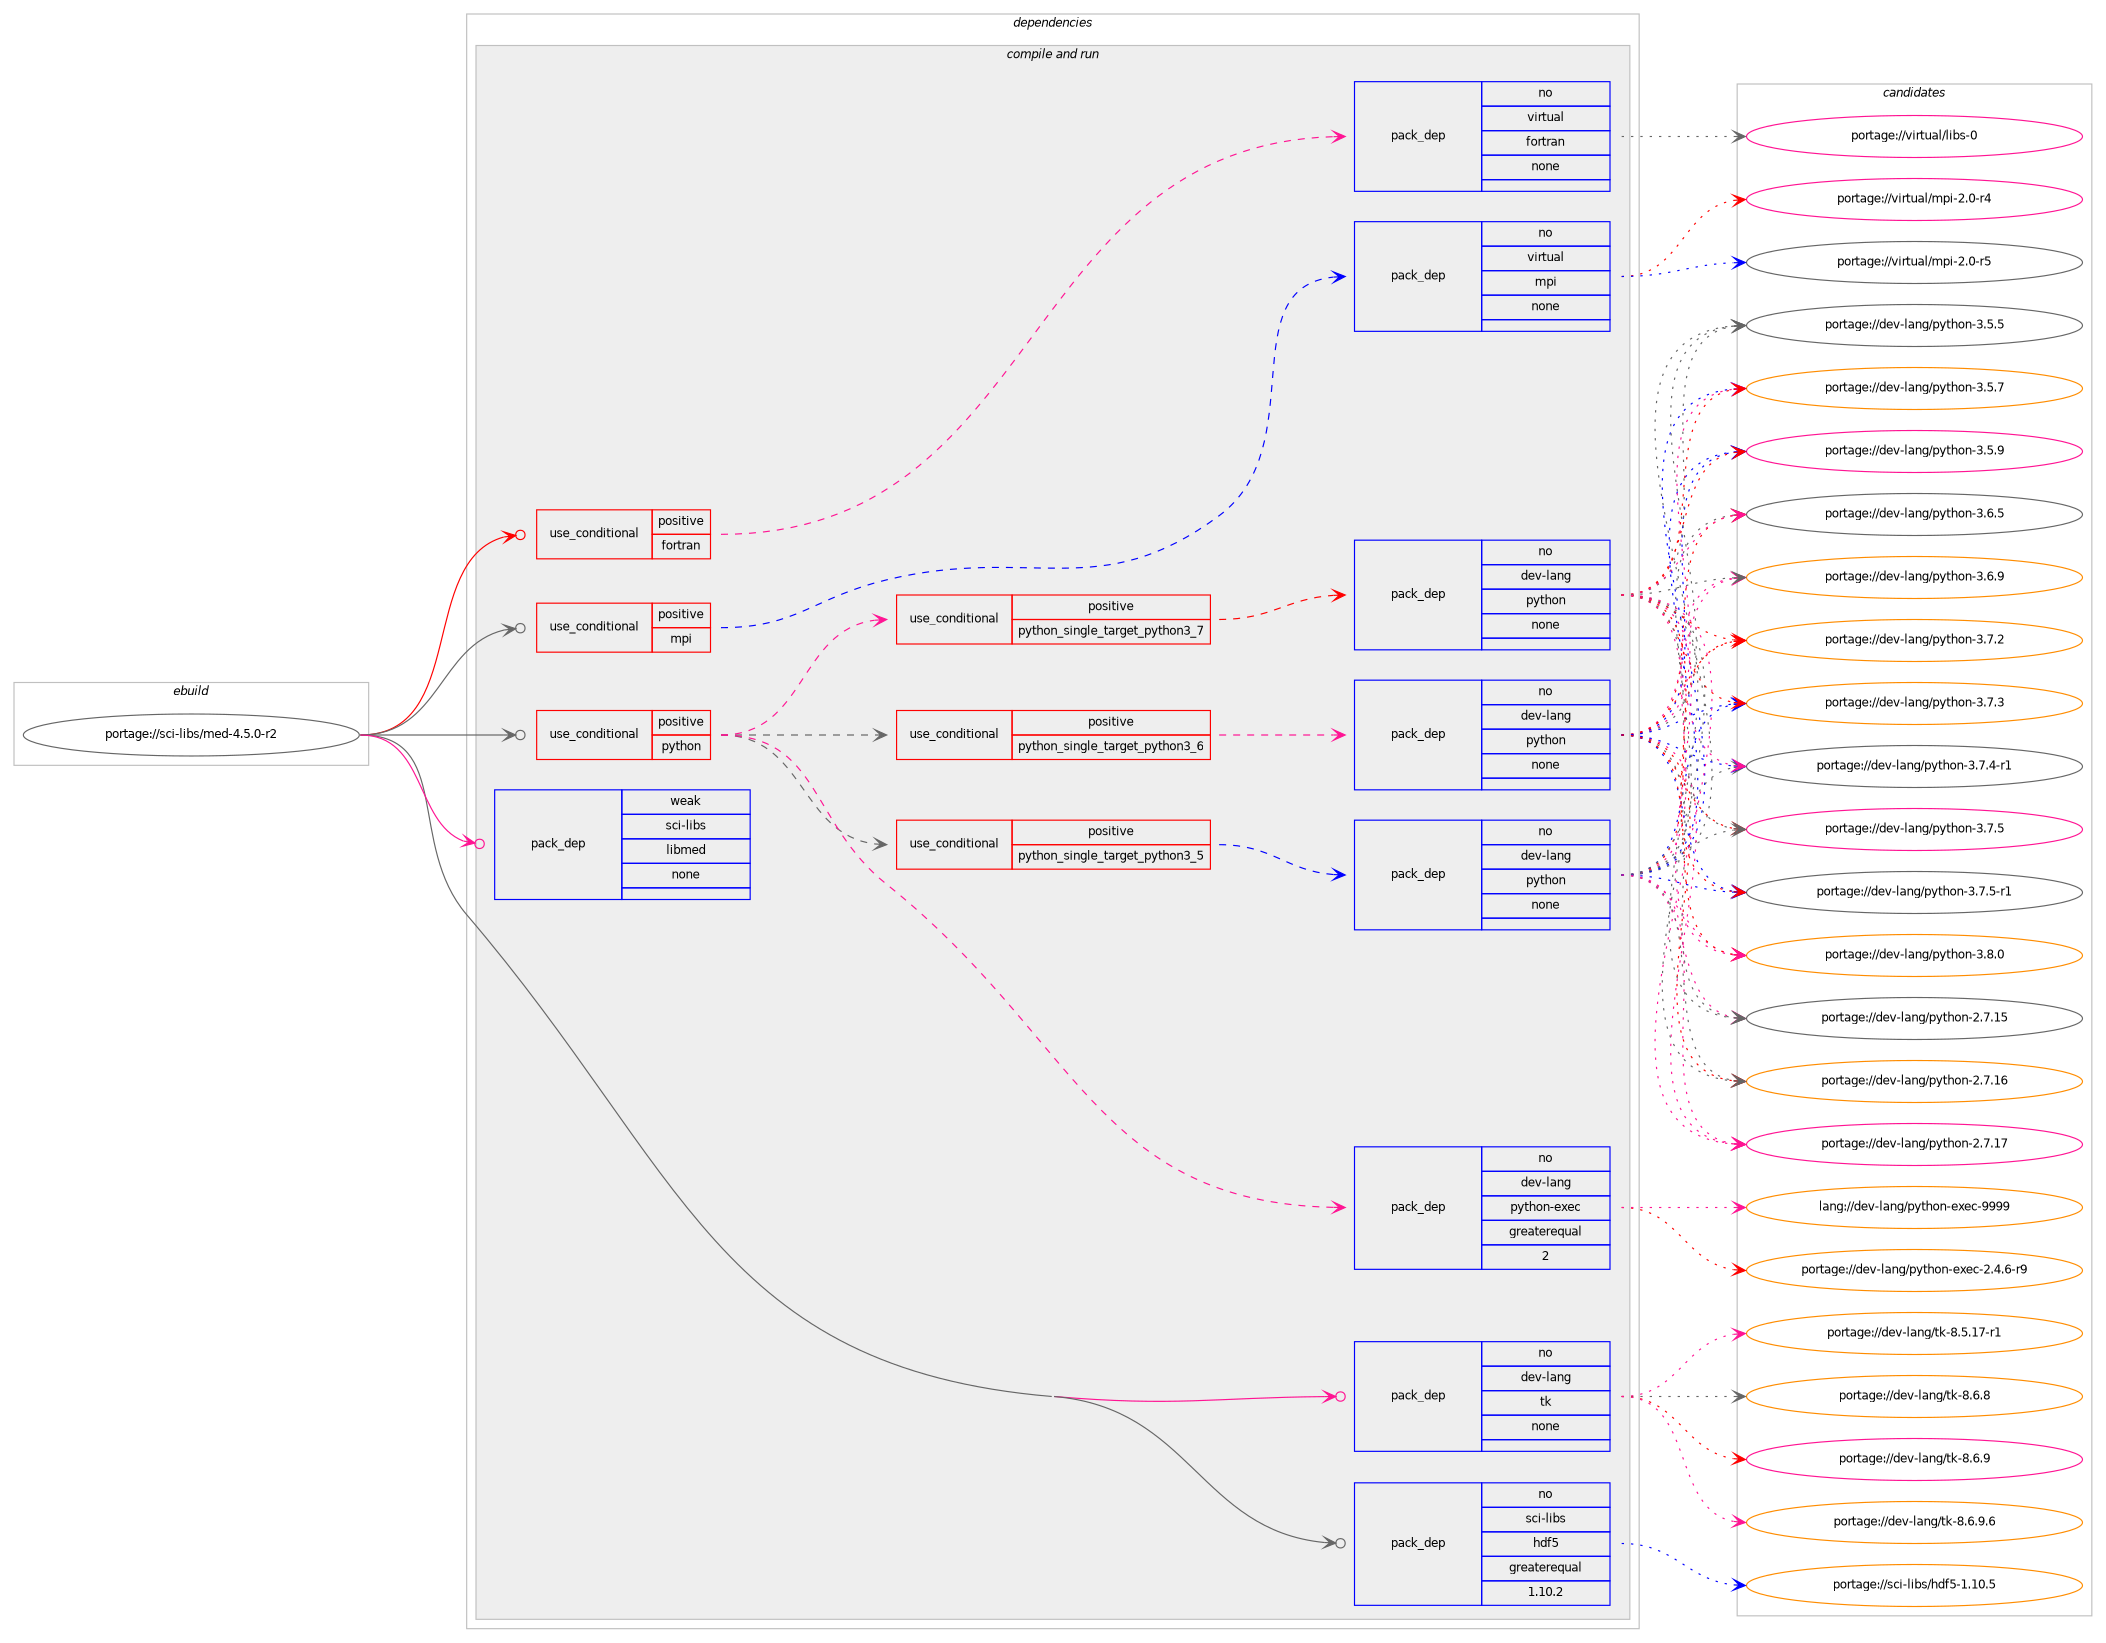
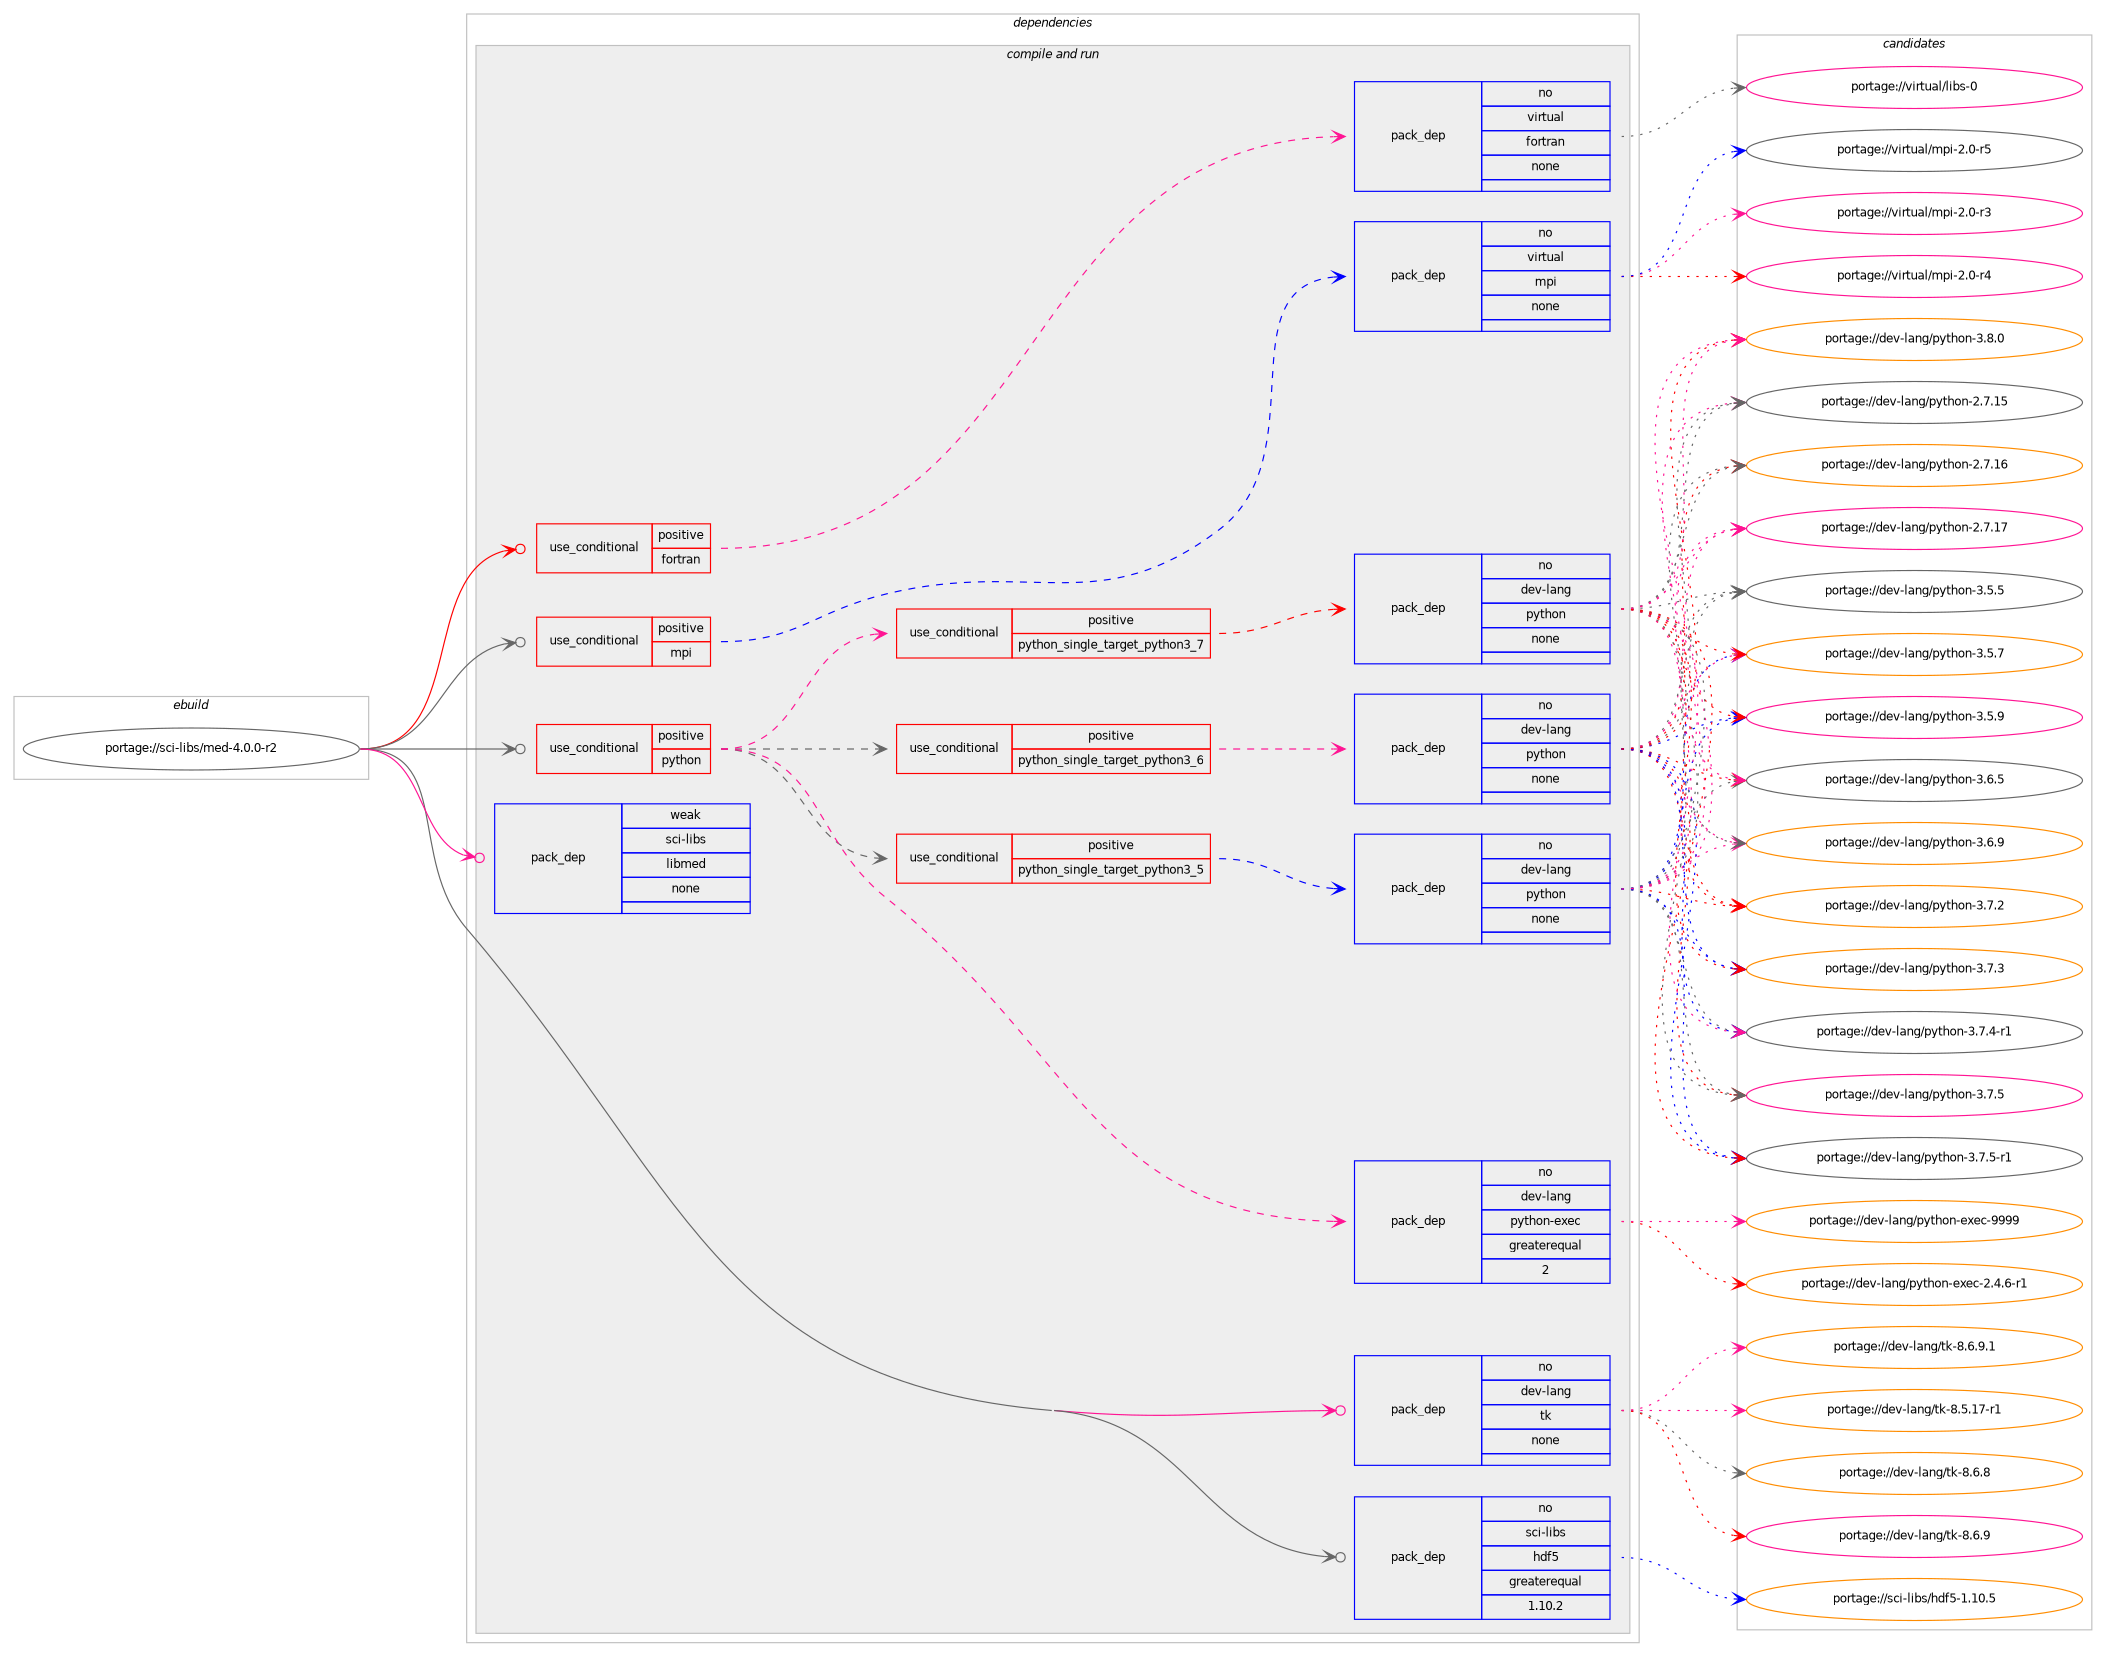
node "portage://virtual/mpi-2.0-r3": added
node "portage://sci-libs/med-4.5.0-r2": label "portage://sci-libs/med-4.5.0-r2" -> "portage://sci-libs/med-4.0.0-r2"
node "lang://dev-lang/python-exec-9999": label "lang://dev-lang/python-exec-9999" -> "portage://dev-lang/python-exec-9999"
node "portage://dev-lang/python-exec-2.4.6-r9": label "portage://dev-lang/python-exec-2.4.6-r9" -> "portage://dev-lang/python-exec-2.4.6-r1"
node "portage://dev-lang/tk-8.6.9.6": label "portage://dev-lang/tk-8.6.9.6" -> "portage://dev-lang/tk-8.6.9.1"
